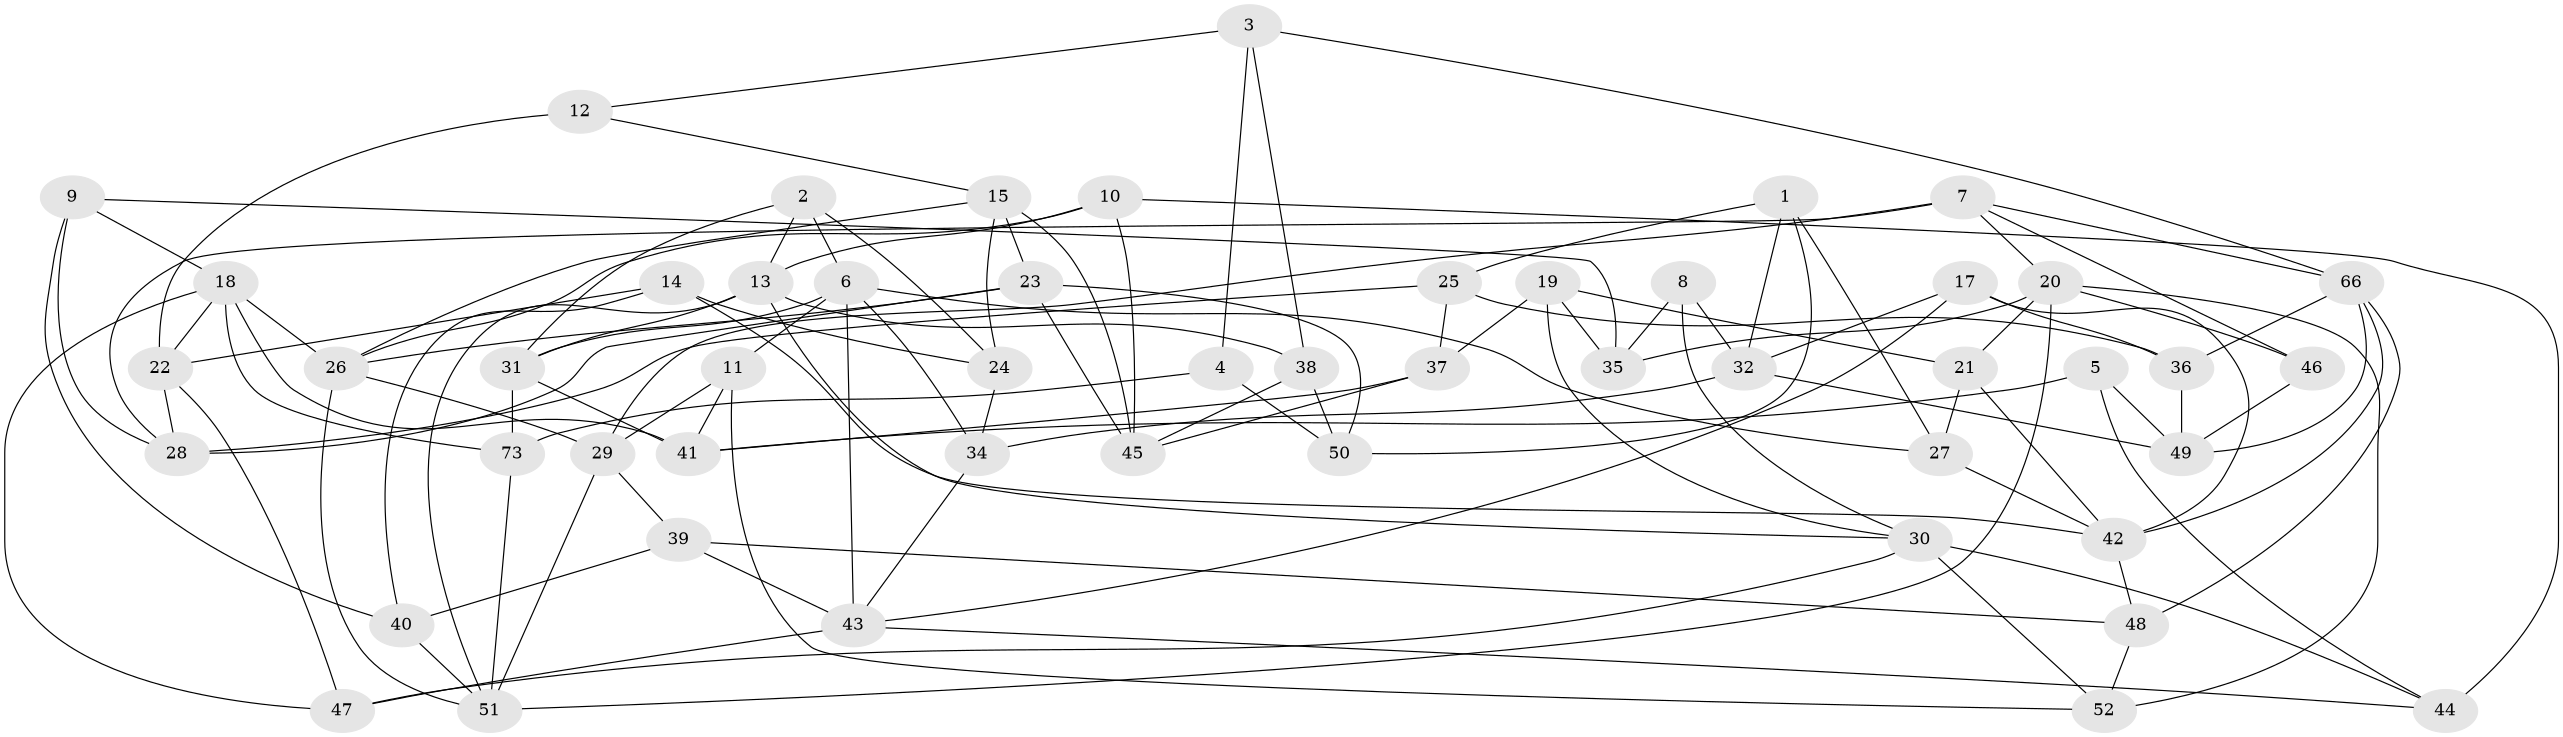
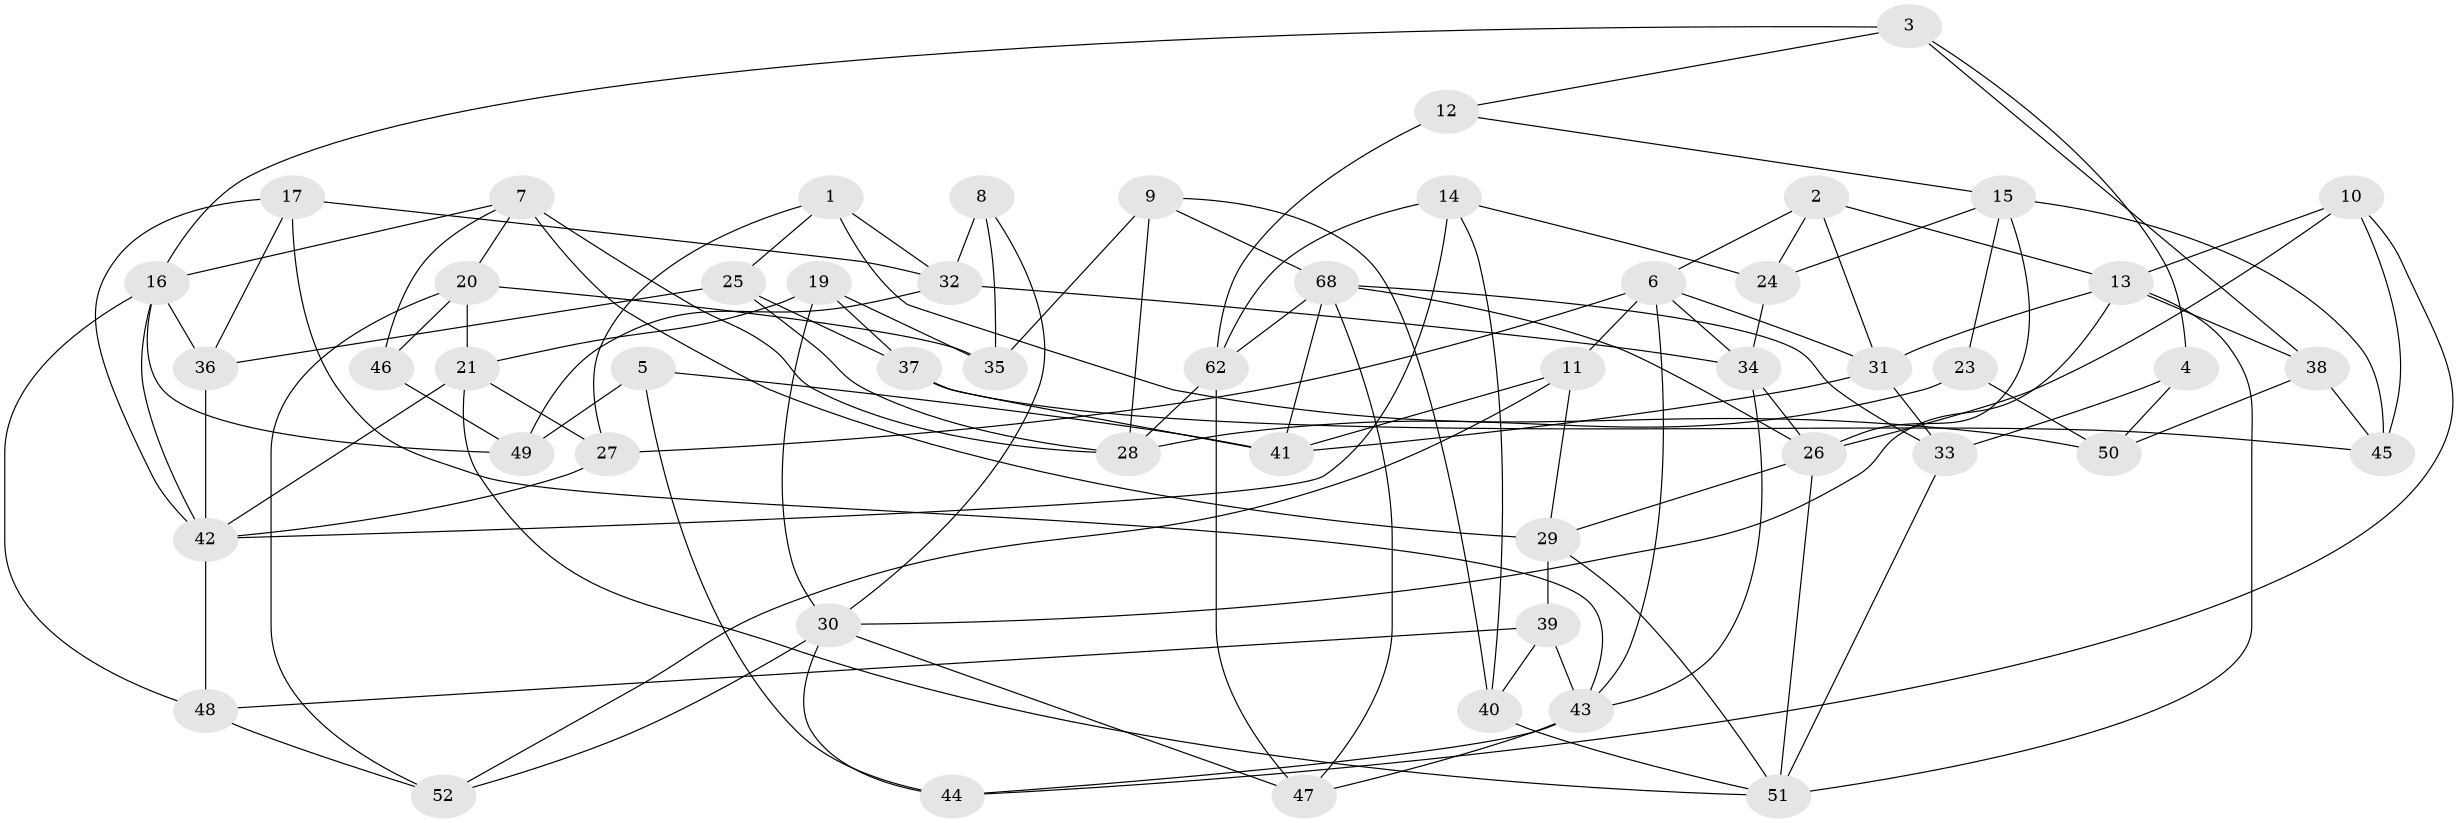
node "18": label "18" -> "68"
node "66": label "66" -> "16"
edge "23" -- "26": now "34" -- "26"
node "22": label "22" -> "62"
edge "23" -- "45": removed
edge "36" -- "49": now "36" -- "42"
node "73": label "73" -> "33"
edge "20" -- "51": now "21" -- "51"
